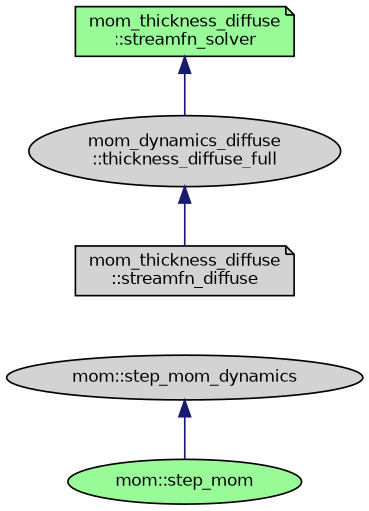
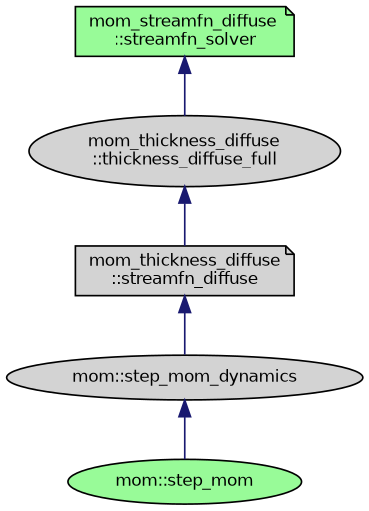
node "mom_thickness_diffuse ::streamfn_solver": label "mom_thickness_diffuse ::streamfn_solver" -> "mom_streamfn_diffuse ::streamfn_solver"
node "mom_dynamics_diffuse ::thickness_diffuse_full": label "mom_dynamics_diffuse ::thickness_diffuse_full" -> "mom_thickness_diffuse ::thickness_diffuse_full"
edge "mom::step_mom_dynamics" -> "mom_thickness_diffuse ::streamfn_diffuse": added
